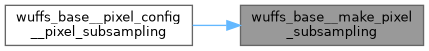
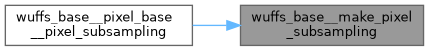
node "wuffs_base__pixel_config __pixel_subsampling": label "wuffs_base__pixel_config __pixel_subsampling" -> "wuffs_base__pixel_base __pixel_subsampling"
